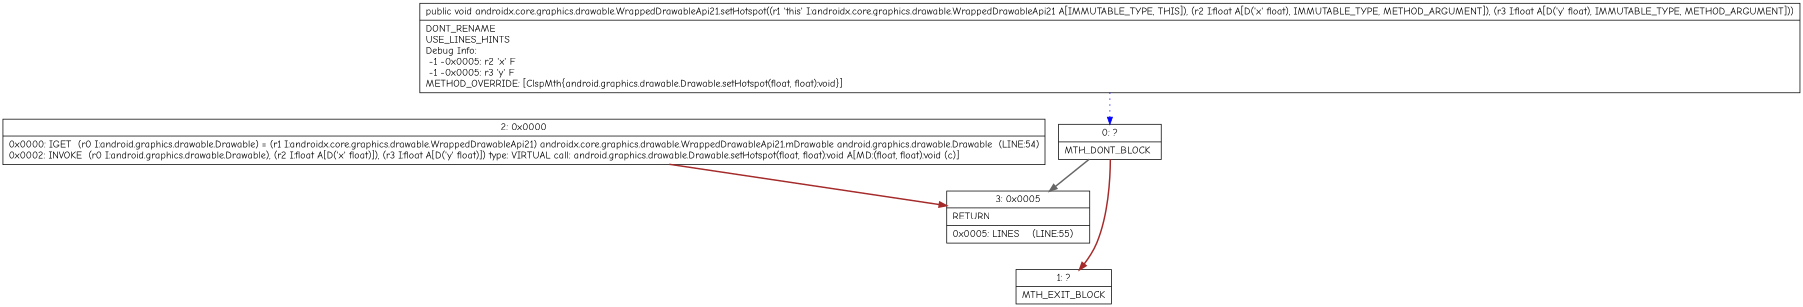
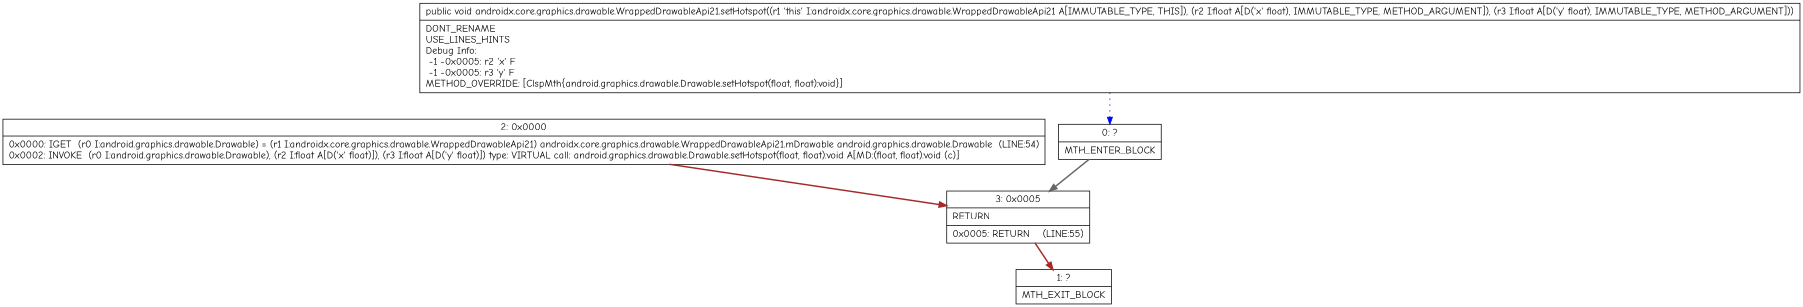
node "0: ?": text "MTH_DONT_BLOCK" -> "MTH_ENTER_BLOCK"
edge "0: ?" -> "1: ?": now "3: 0x0005" -> "1: ?"
node "3: 0x0005": text "0x0005: LINES    (LINE:55)" -> "0x0005: RETURN    (LINE:55)"
